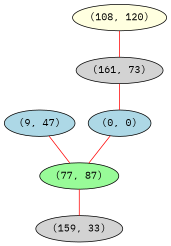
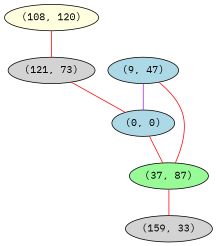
node "(161, 73)": label "(161, 73)" -> "(121, 73)"
edge "(9, 47)" -- "(0, 0)": added
node "(77, 87)": label "(77, 87)" -> "(37, 87)"
